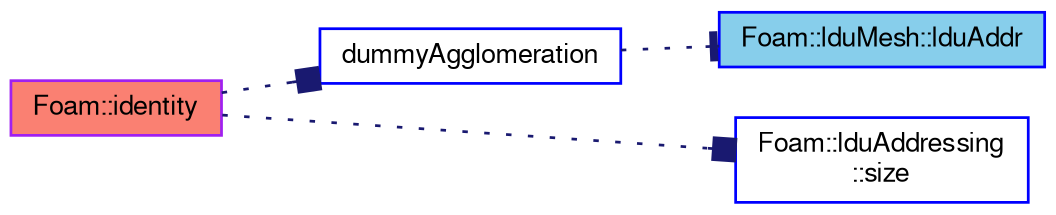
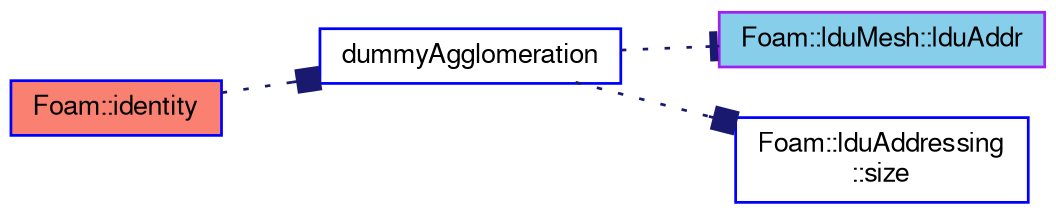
node "Foam::lduMesh::lduAddr": color blue -> purple
node "Foam::identity": color purple -> blue
edge "Foam::identity" -> "Foam::lduAddressing ::size": now "dummyAgglomeration" -> "Foam::lduAddressing ::size"
